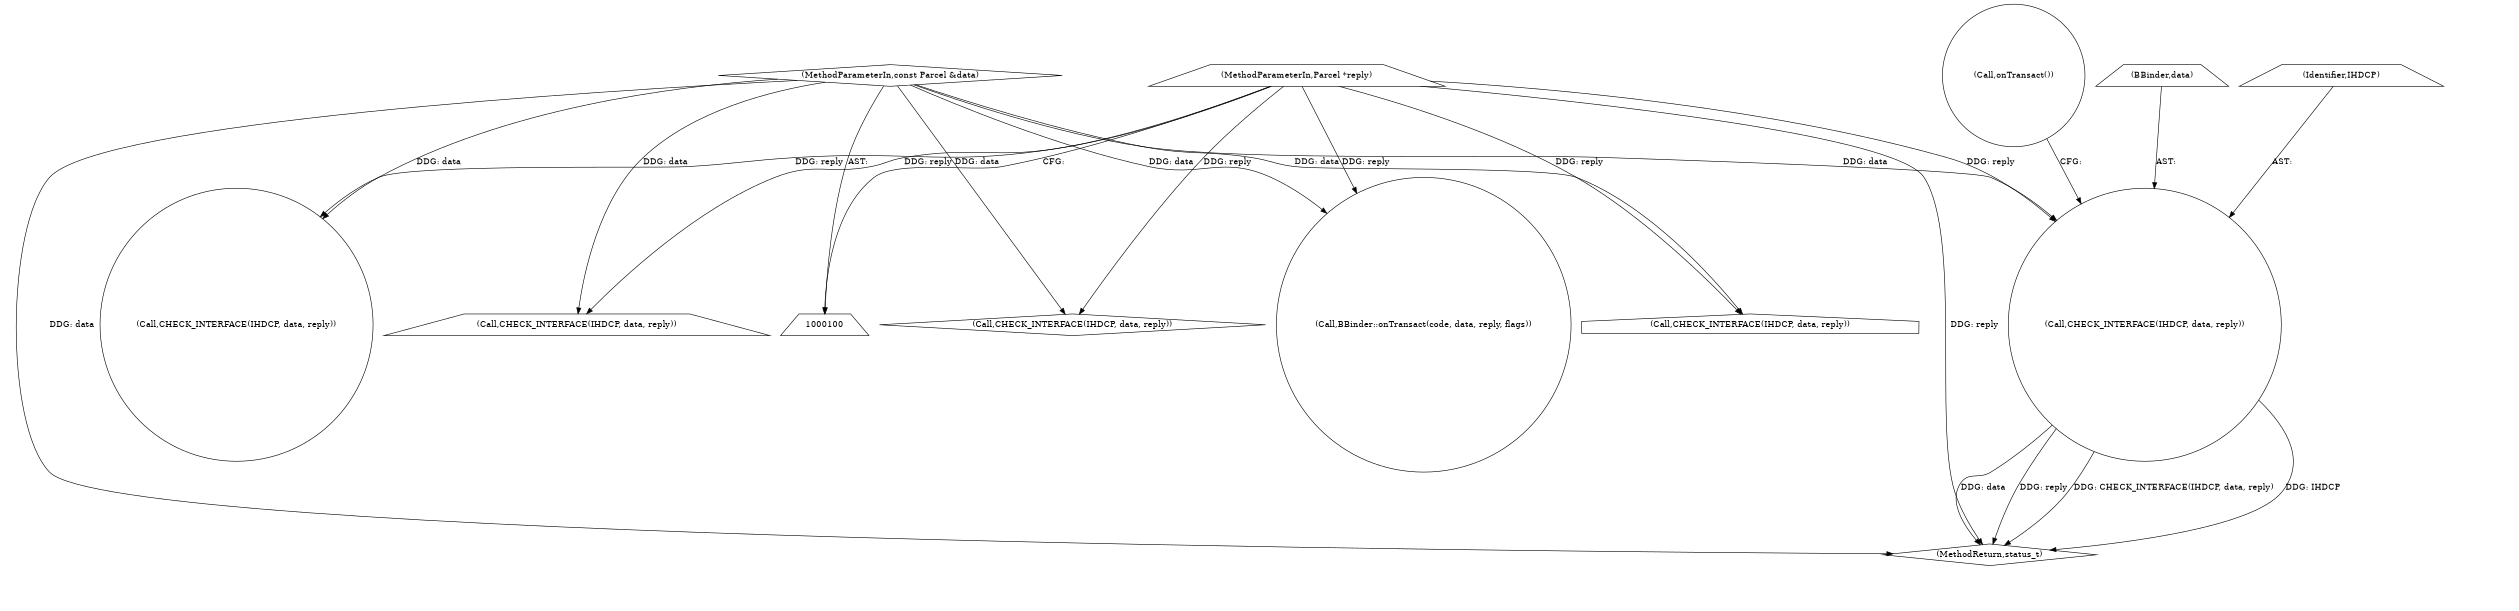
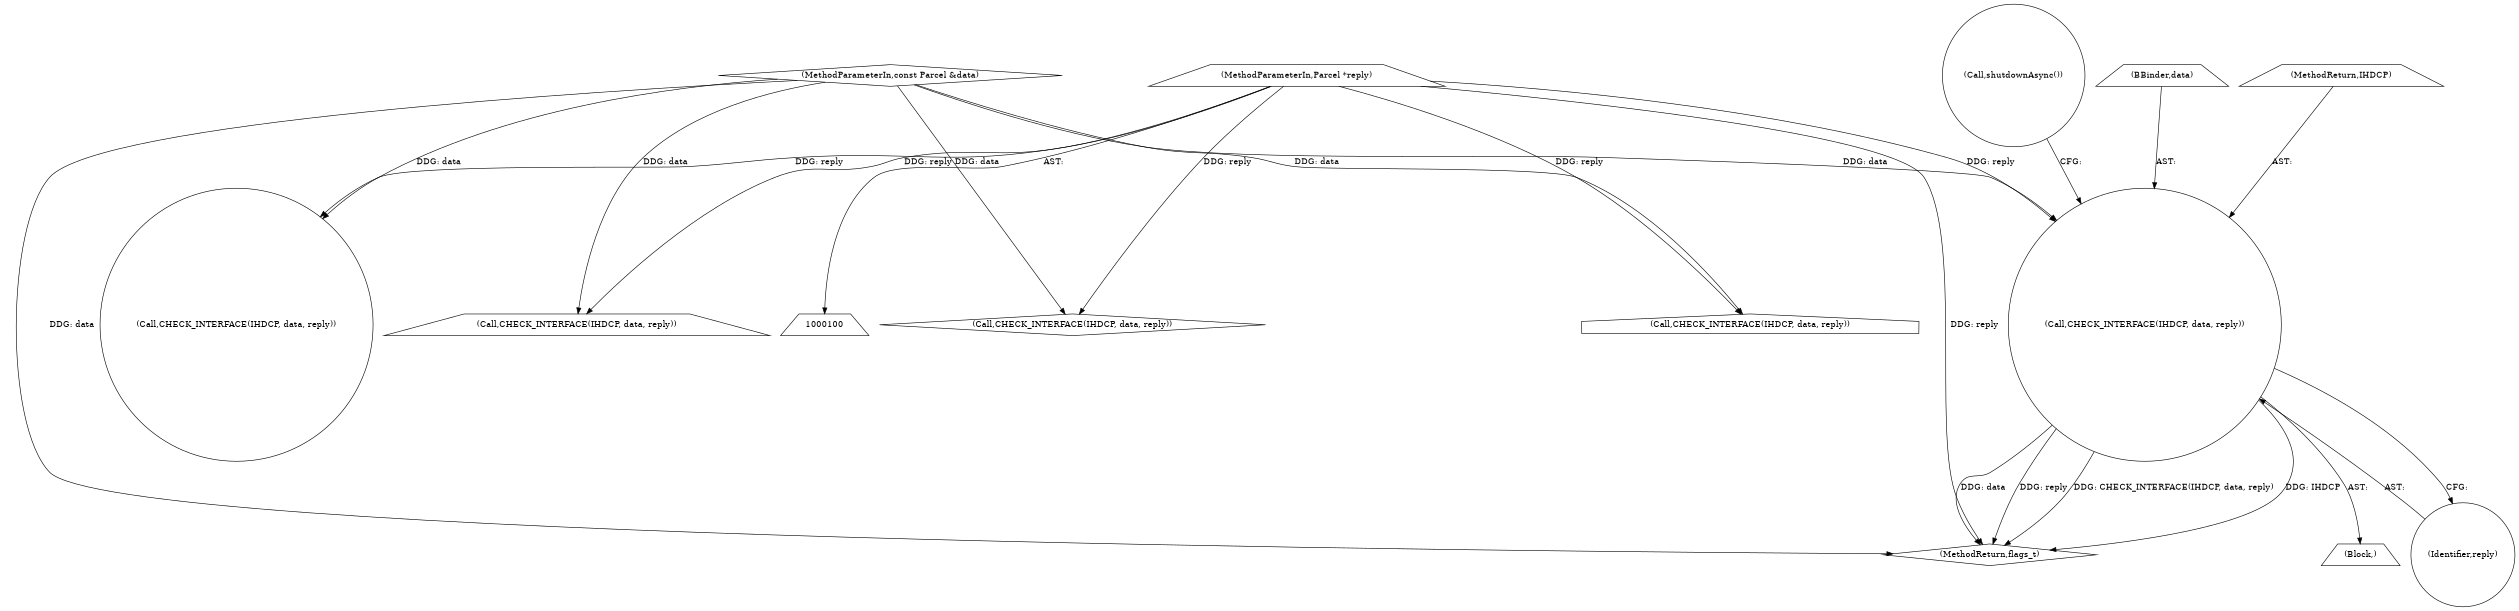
node "(Call,onTransact())": label "(Call,onTransact())" -> "(Call,shutdownAsync())"
node "(Identifier,IHDCP)": label "(Identifier,IHDCP)" -> "(MethodReturn,IHDCP)"
edge "(MethodParameterIn,Parcel *reply)" -> "1000100": label "CFG: " -> "AST: "
edge "(MethodParameterIn,const Parcel &data)" -> "1000100": removed, label "AST:"
node "(Call,BBinder::onTransact(code, data, reply, flags))": removed
node "(MethodReturn,status_t)": label "(MethodReturn,status_t)" -> "(MethodReturn,flags_t)"
node "(Block,)": added
node "(Identifier,reply)": added
